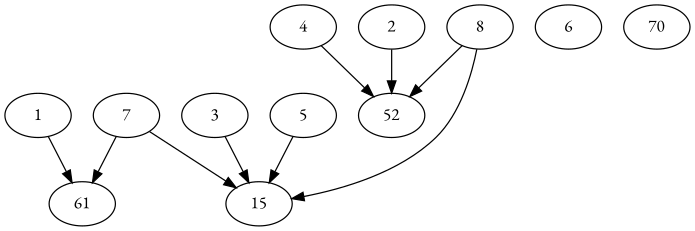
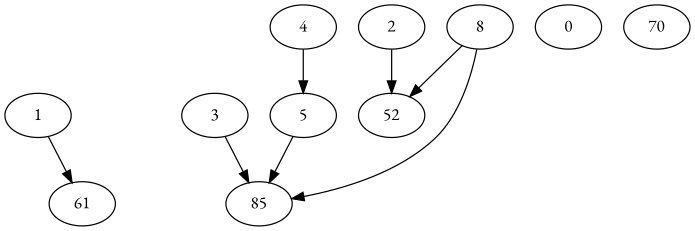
node "6": label "6" -> "0"
edge "4" -> "52": now "4" -> "5"
node "7": removed
node "15": label "15" -> "85"
